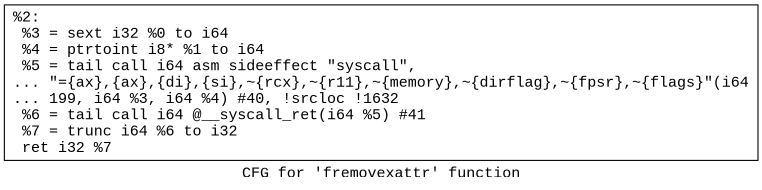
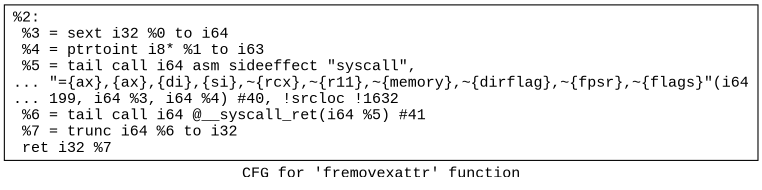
node "%2:": text "%4 = ptrtoint i8* %1 to i64" -> "%4 = ptrtoint i8* %1 to i63"
